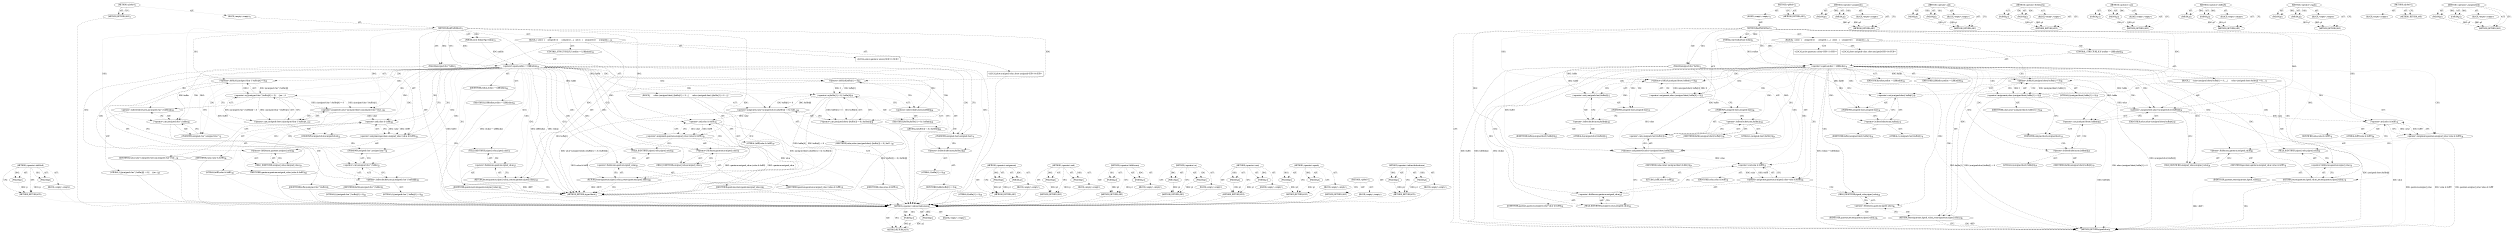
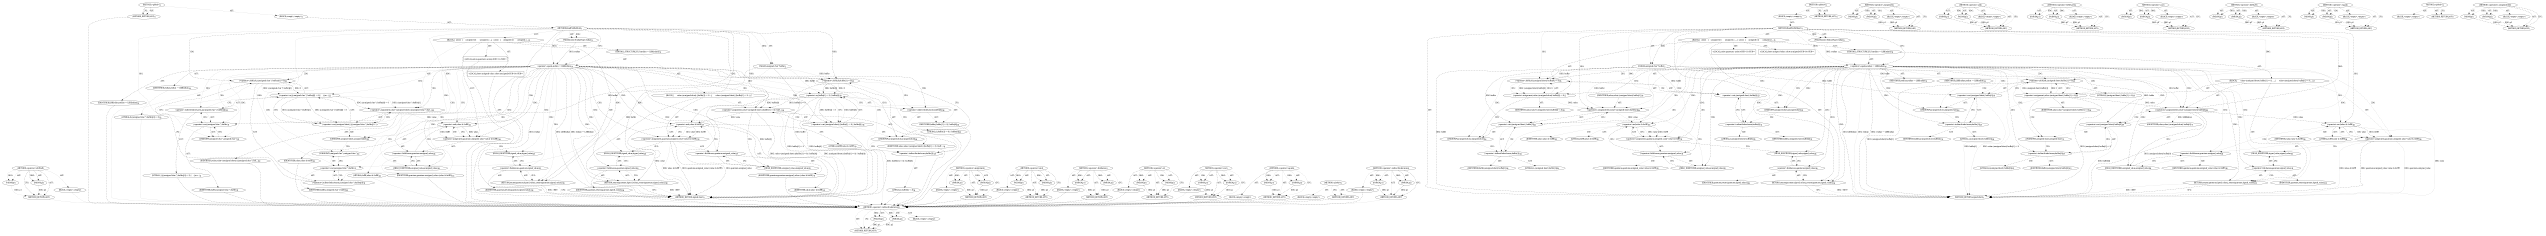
edge "(<operator>.shiftLeft,((unsigned char *) buffer)[0] << 8)" -> "(LITERAL,8,((unsigned char *) buffer)[0] << 8)": added, label "AST:"
node "(IDENTIFIER,value,value=(unsigned short) buffer[0] << 8)": added
edge "(<operators>.assignmentOr,value|=(unsigned short) buffer[0])" -> "(IDENTIFIER,value,value|=(unsigned short) buffer[0])": label "AST: " -> "DDG: LSBEndian"
edge "(<operators>.assignmentOr,value|=(unsigned short) buffer[1])" -> "(IDENTIFIER,value,value|=(unsigned short) buffer[1])": reversed
node "(IDENTIFIER,buffer,buffer[1] << 8)": removed
node "(LITERAL,0,((unsigned char *) buffer)[0] << 8)": removed
node "(LITERAL,8,buffer[1] << 8)": removed
